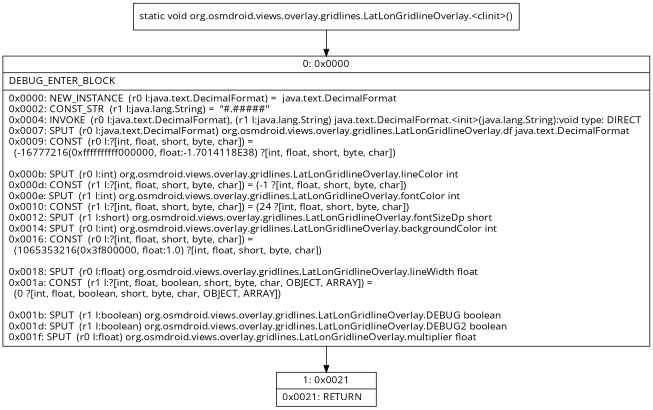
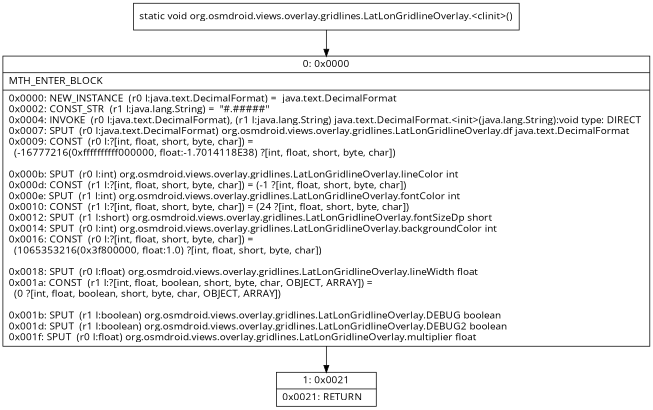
node "0: 0x0000": text "DEBUG_ENTER_BLOCK" -> "MTH_ENTER_BLOCK"
